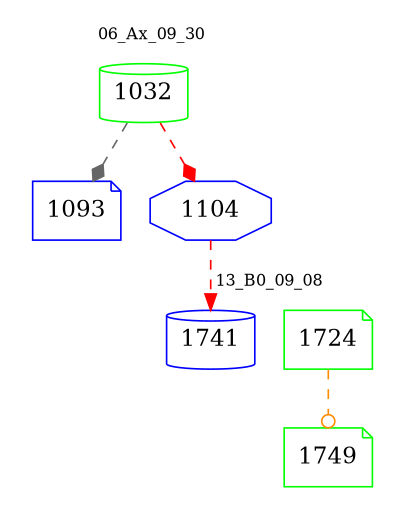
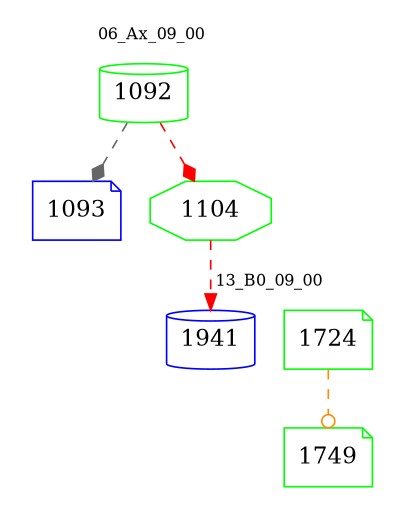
cluster "06_Ax_09_30": label "06_Ax_09_30" -> "06_Ax_09_00"
node "1032": label "1032" -> "1092"
node "1104": color blue -> green
cluster "13_B0_09_08": label "13_B0_09_08" -> "13_B0_09_00"
node "1741": label "1741" -> "1941"
